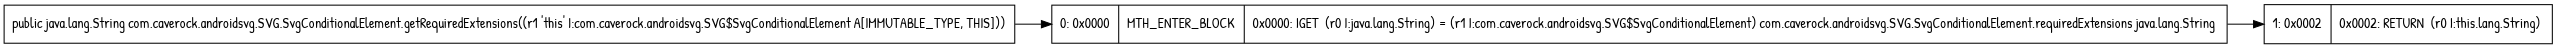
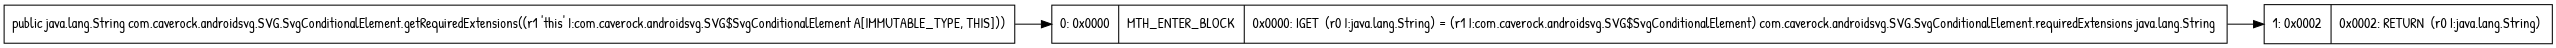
node "1: 0x0002": text "0x0002: RETURN  (r0 I:this.lang.String)" -> "0x0002: RETURN  (r0 I:java.lang.String)"
